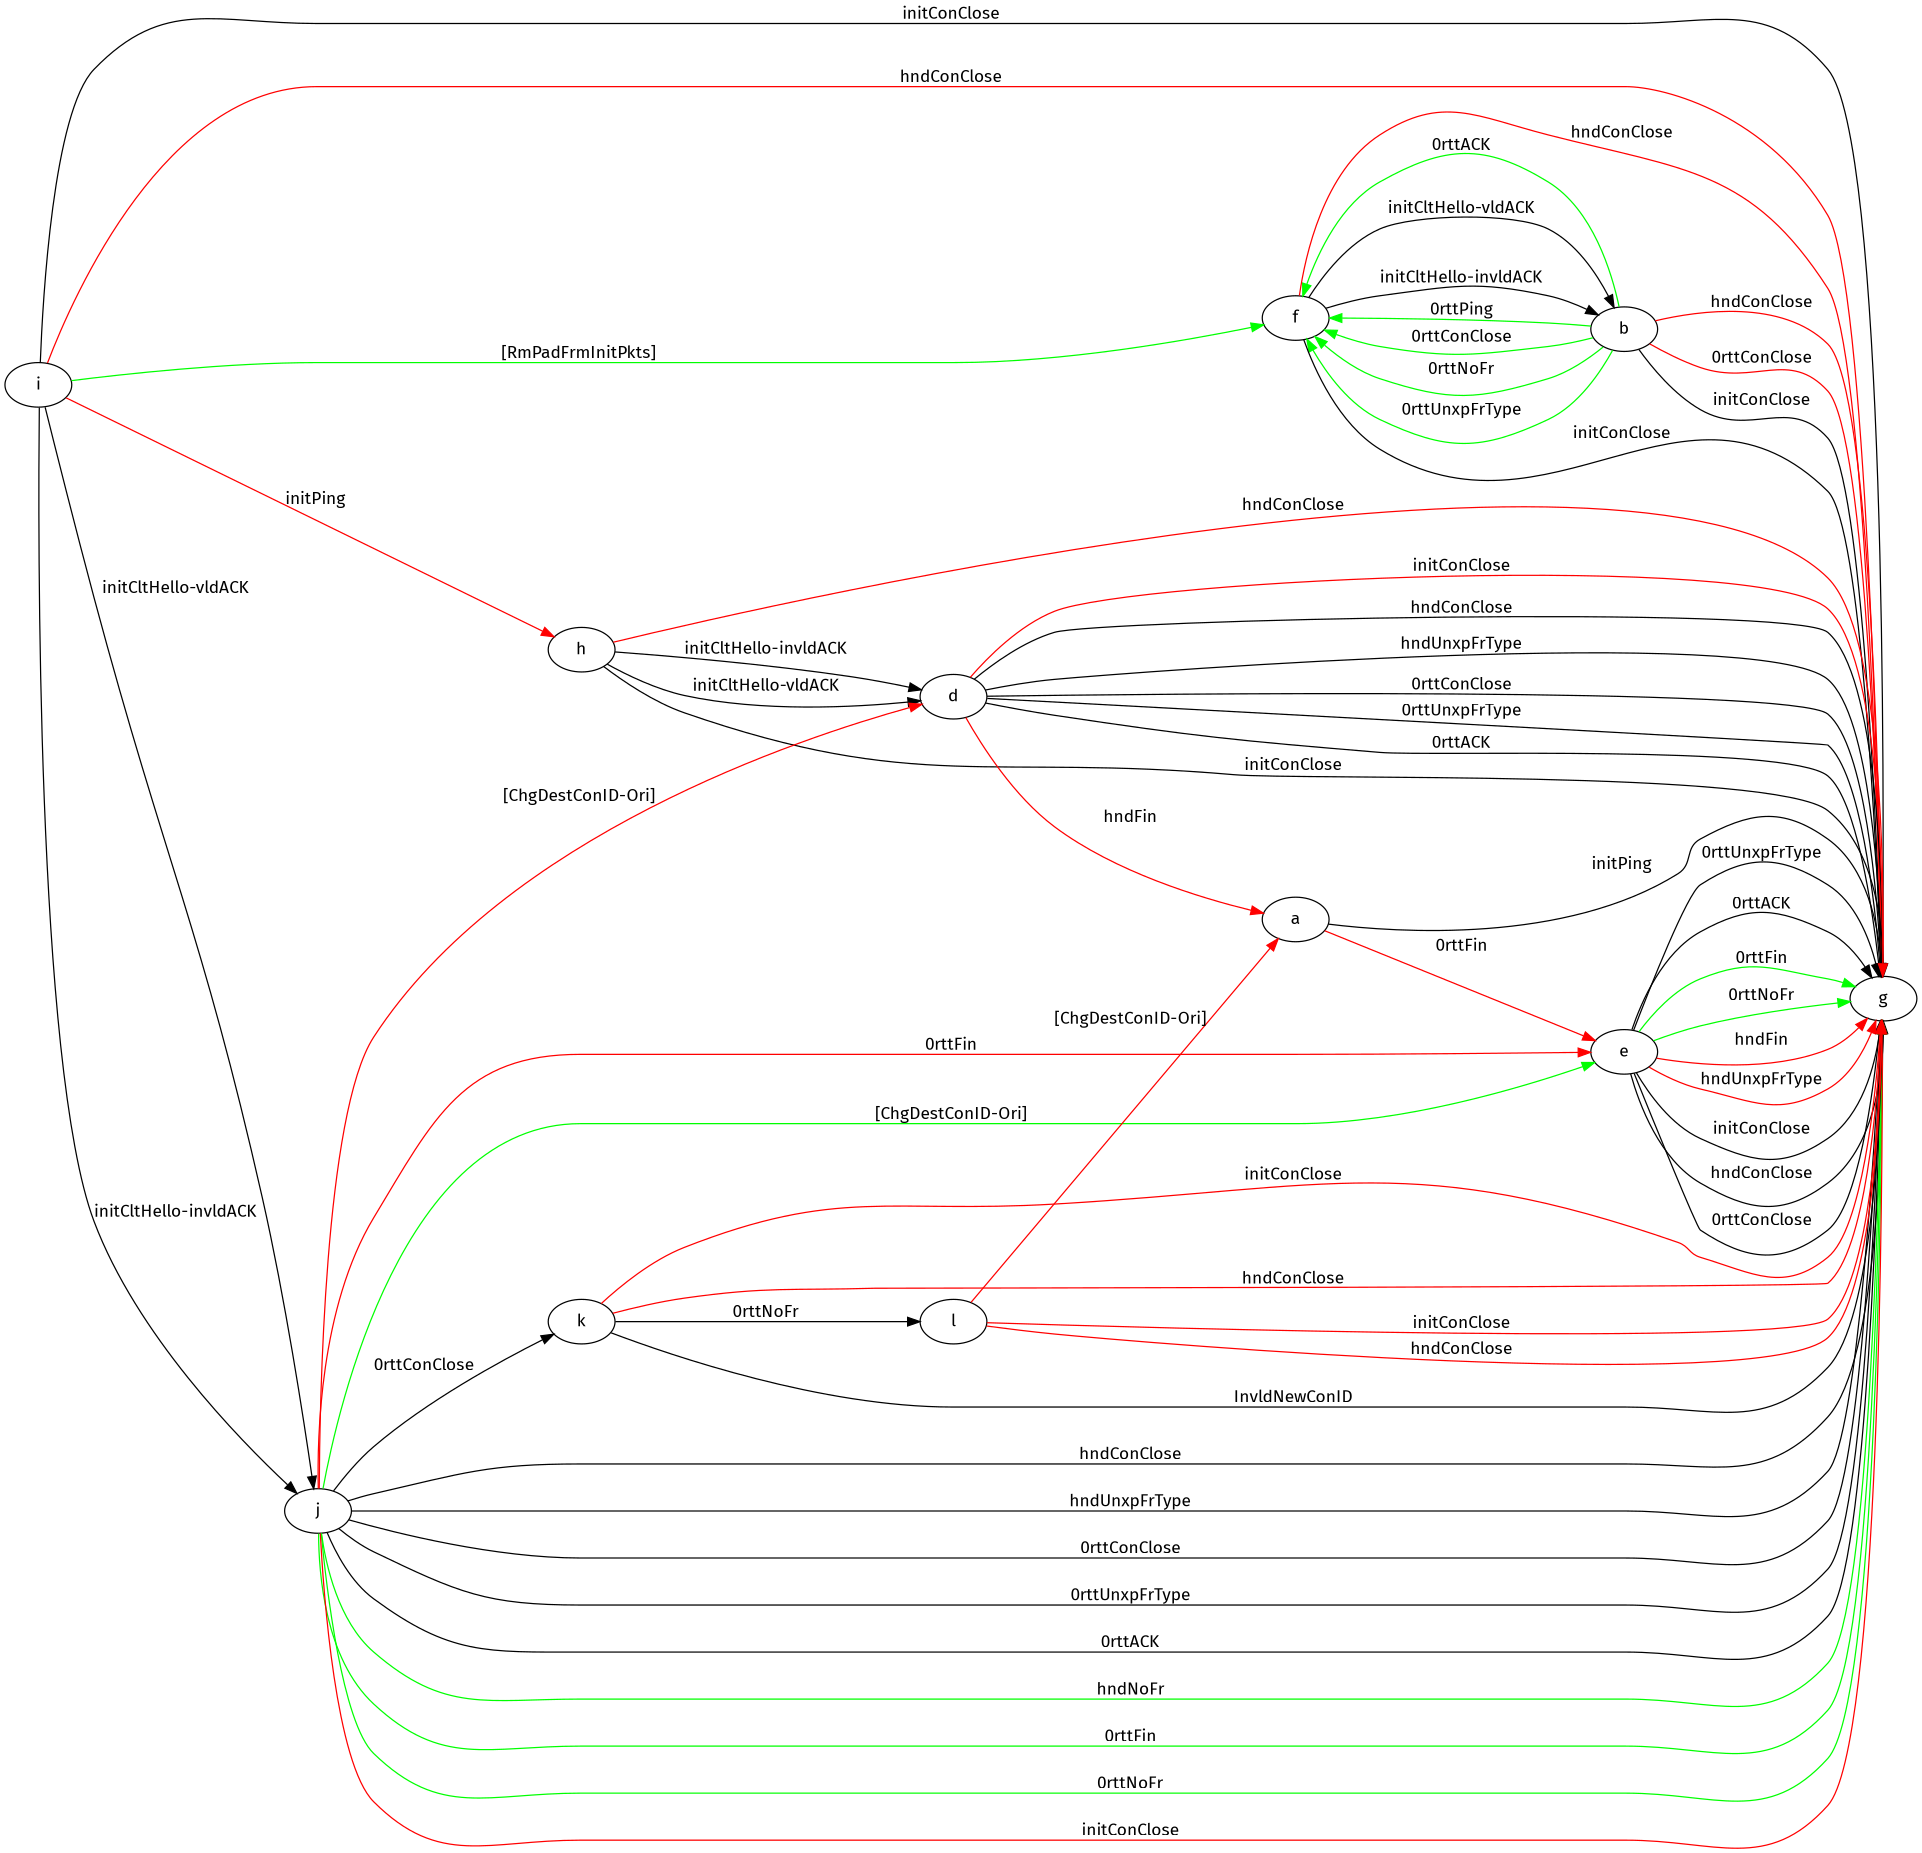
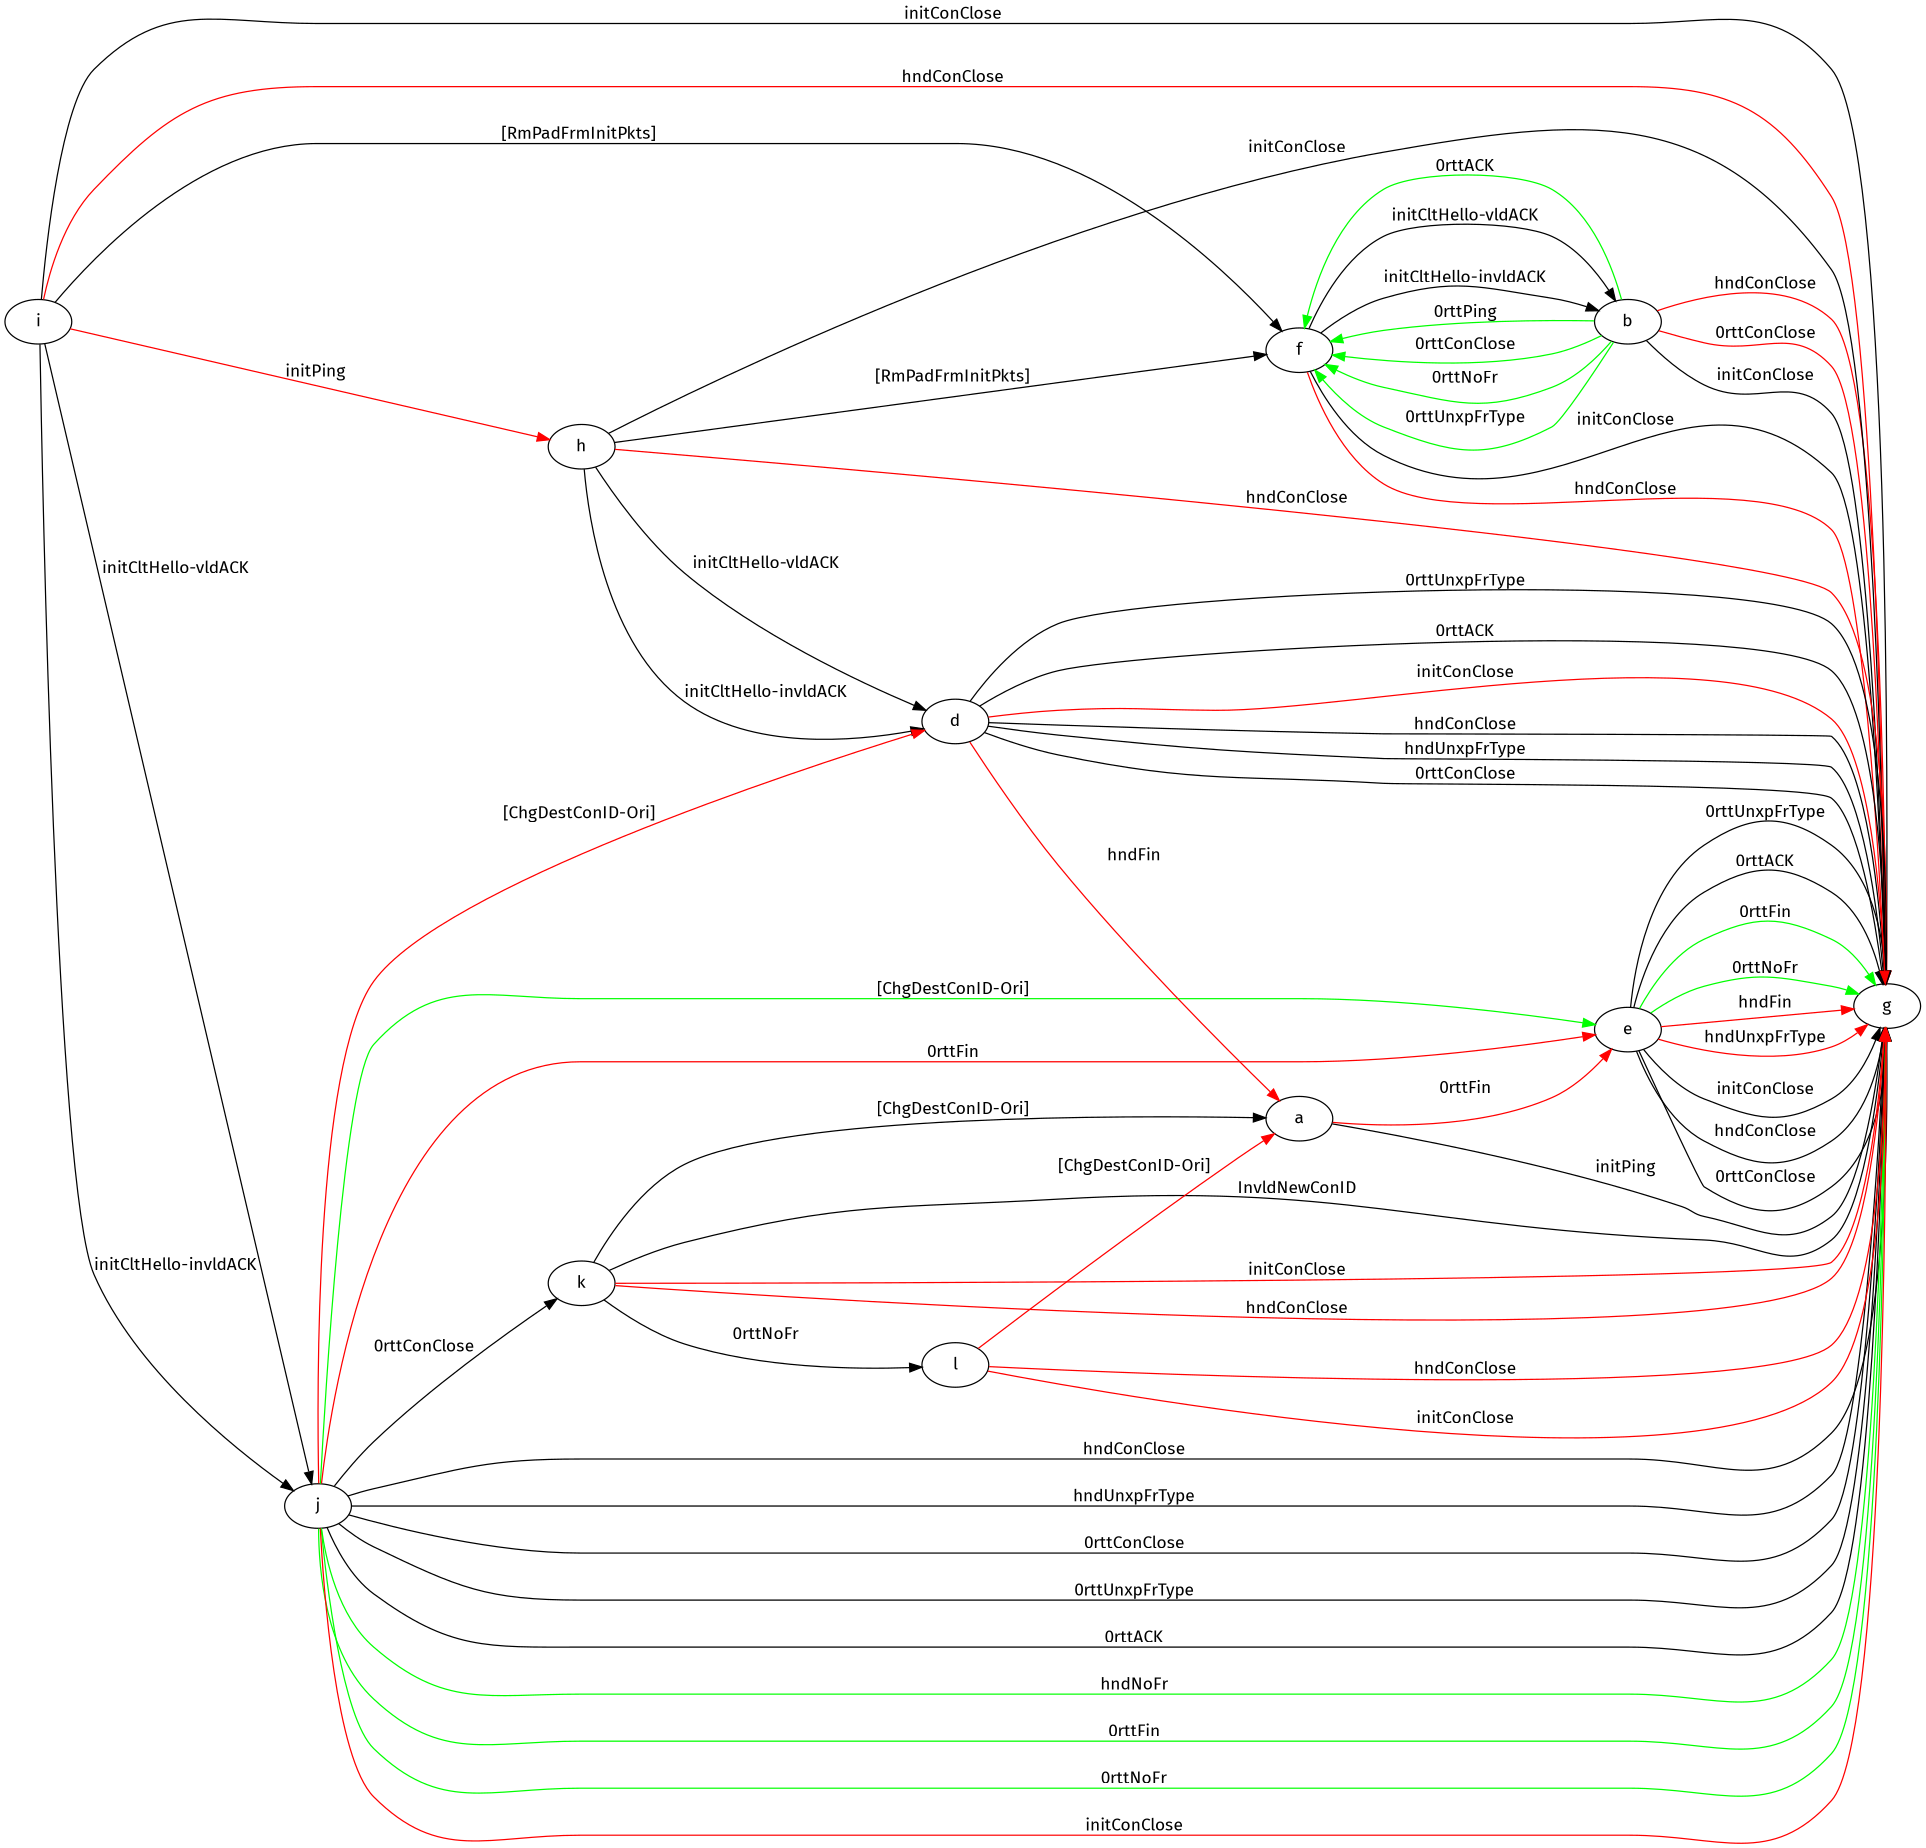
edge "i" -> "f": color green -> black
edge "h" -> "f": added, label "[RmPadFrmInitPkts]"
edge "k" -> "a": added, label "[ChgDestConID-Ori]"
